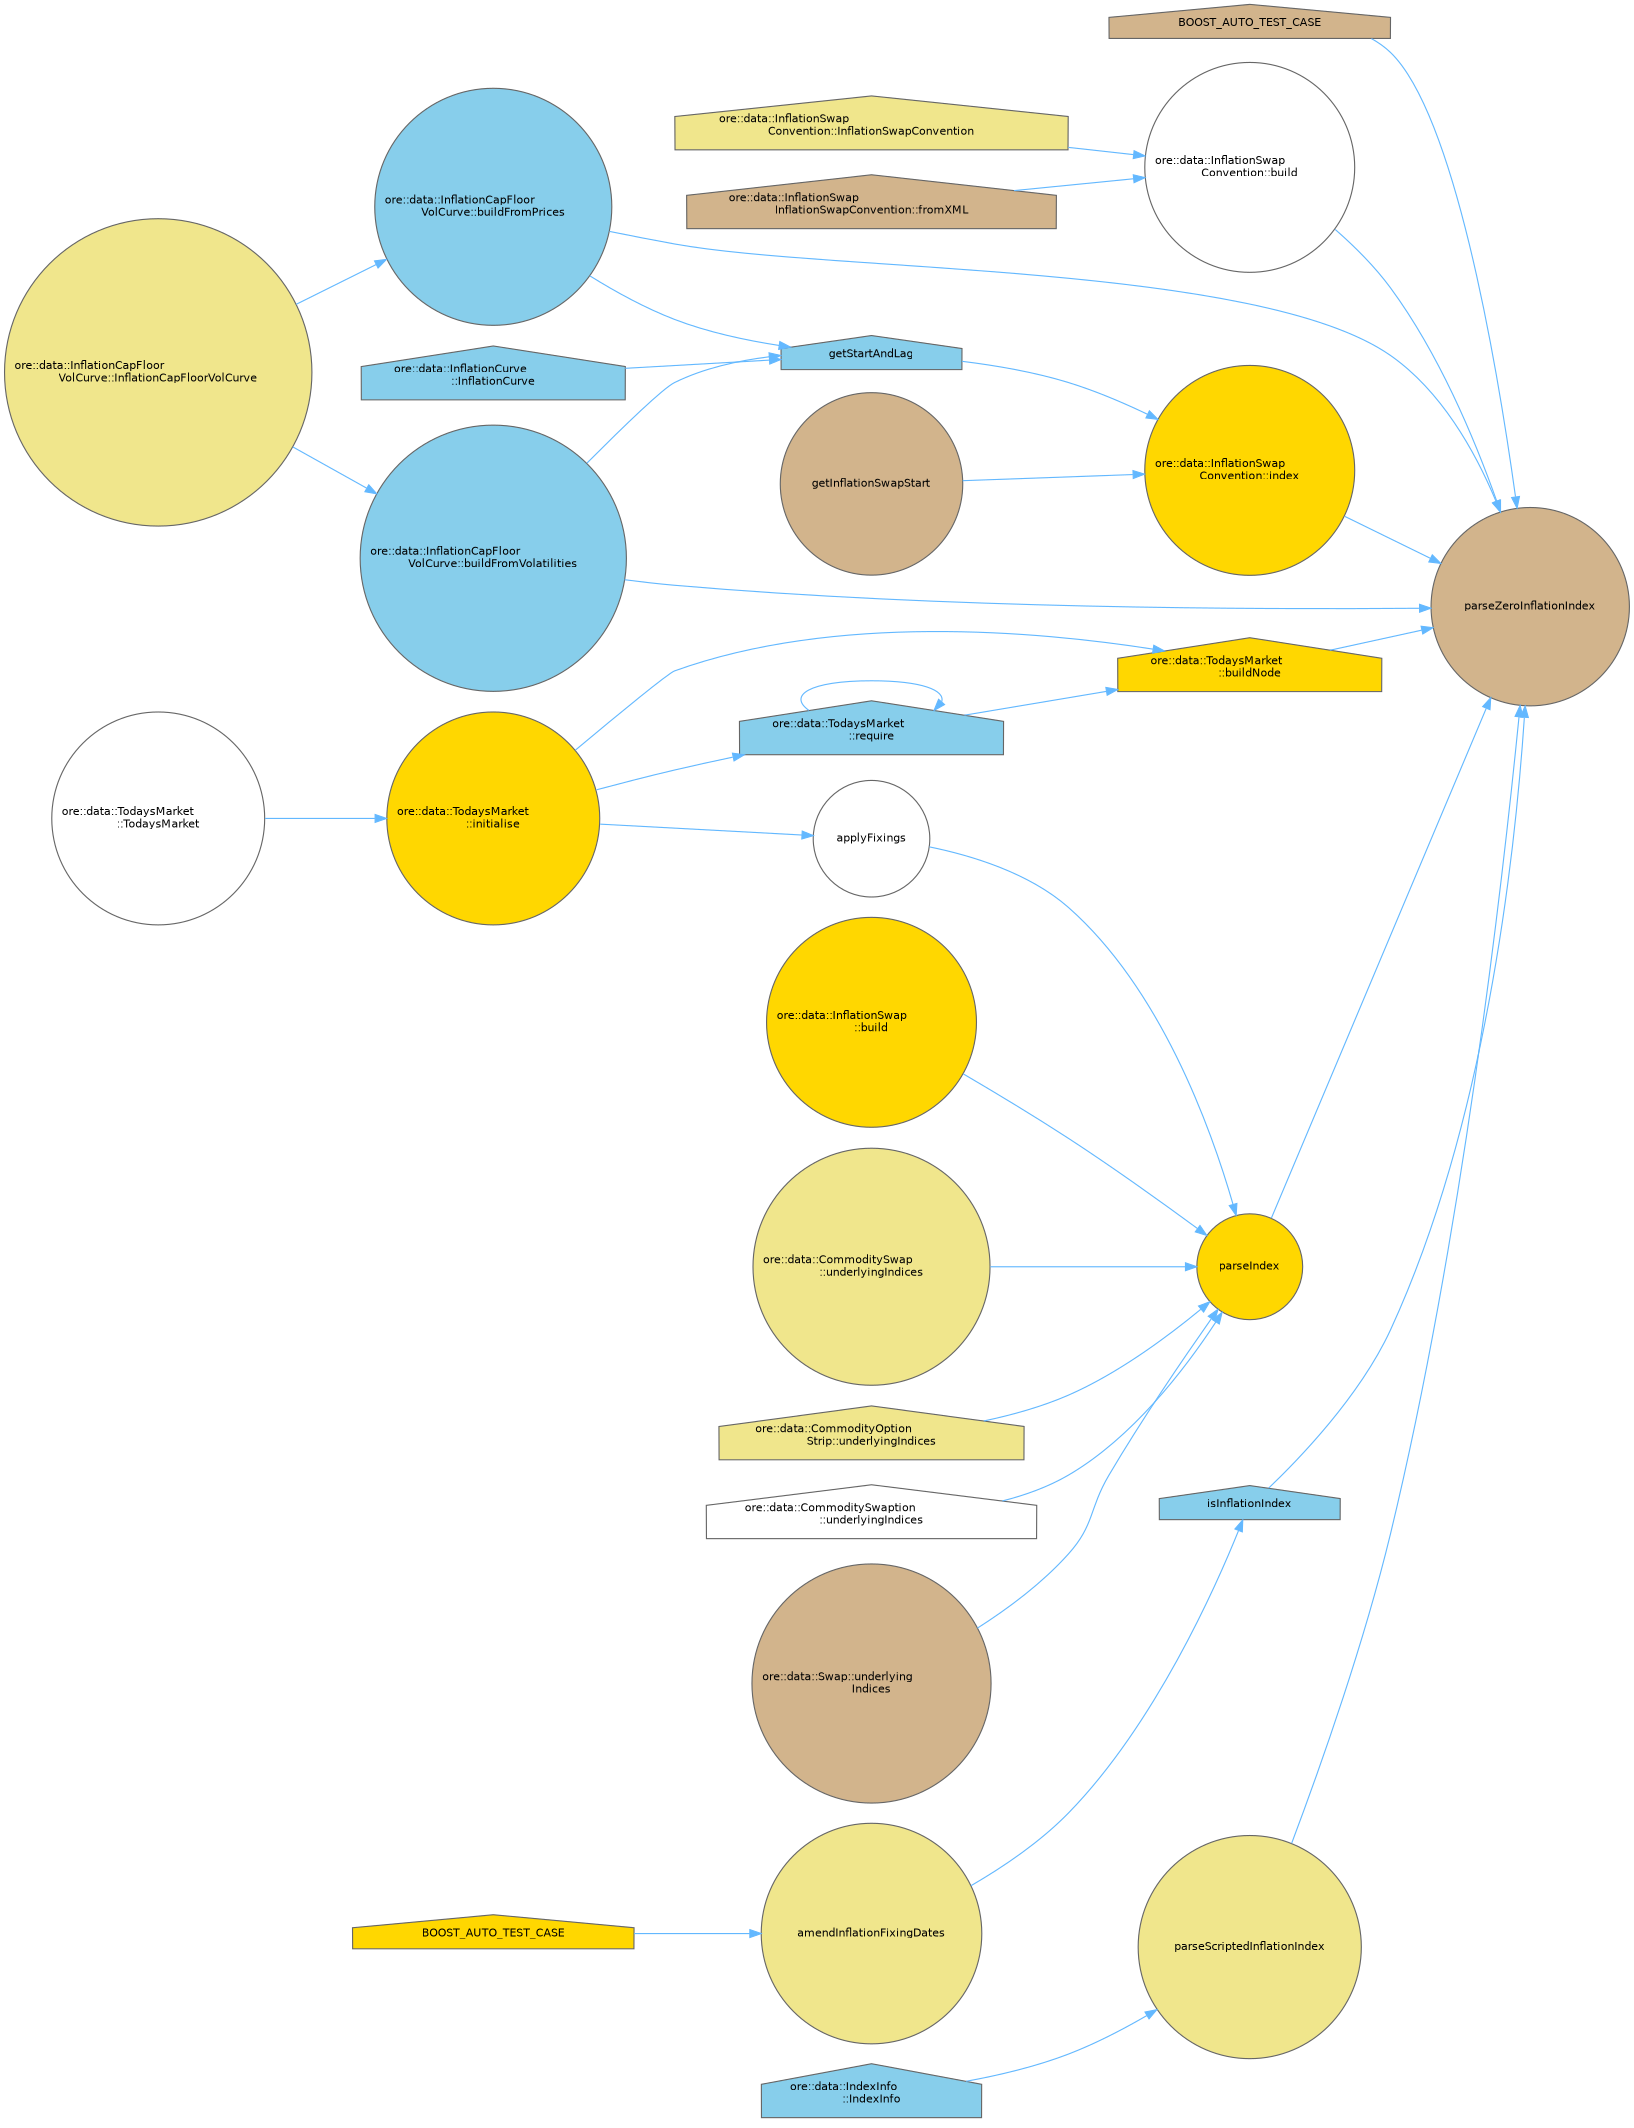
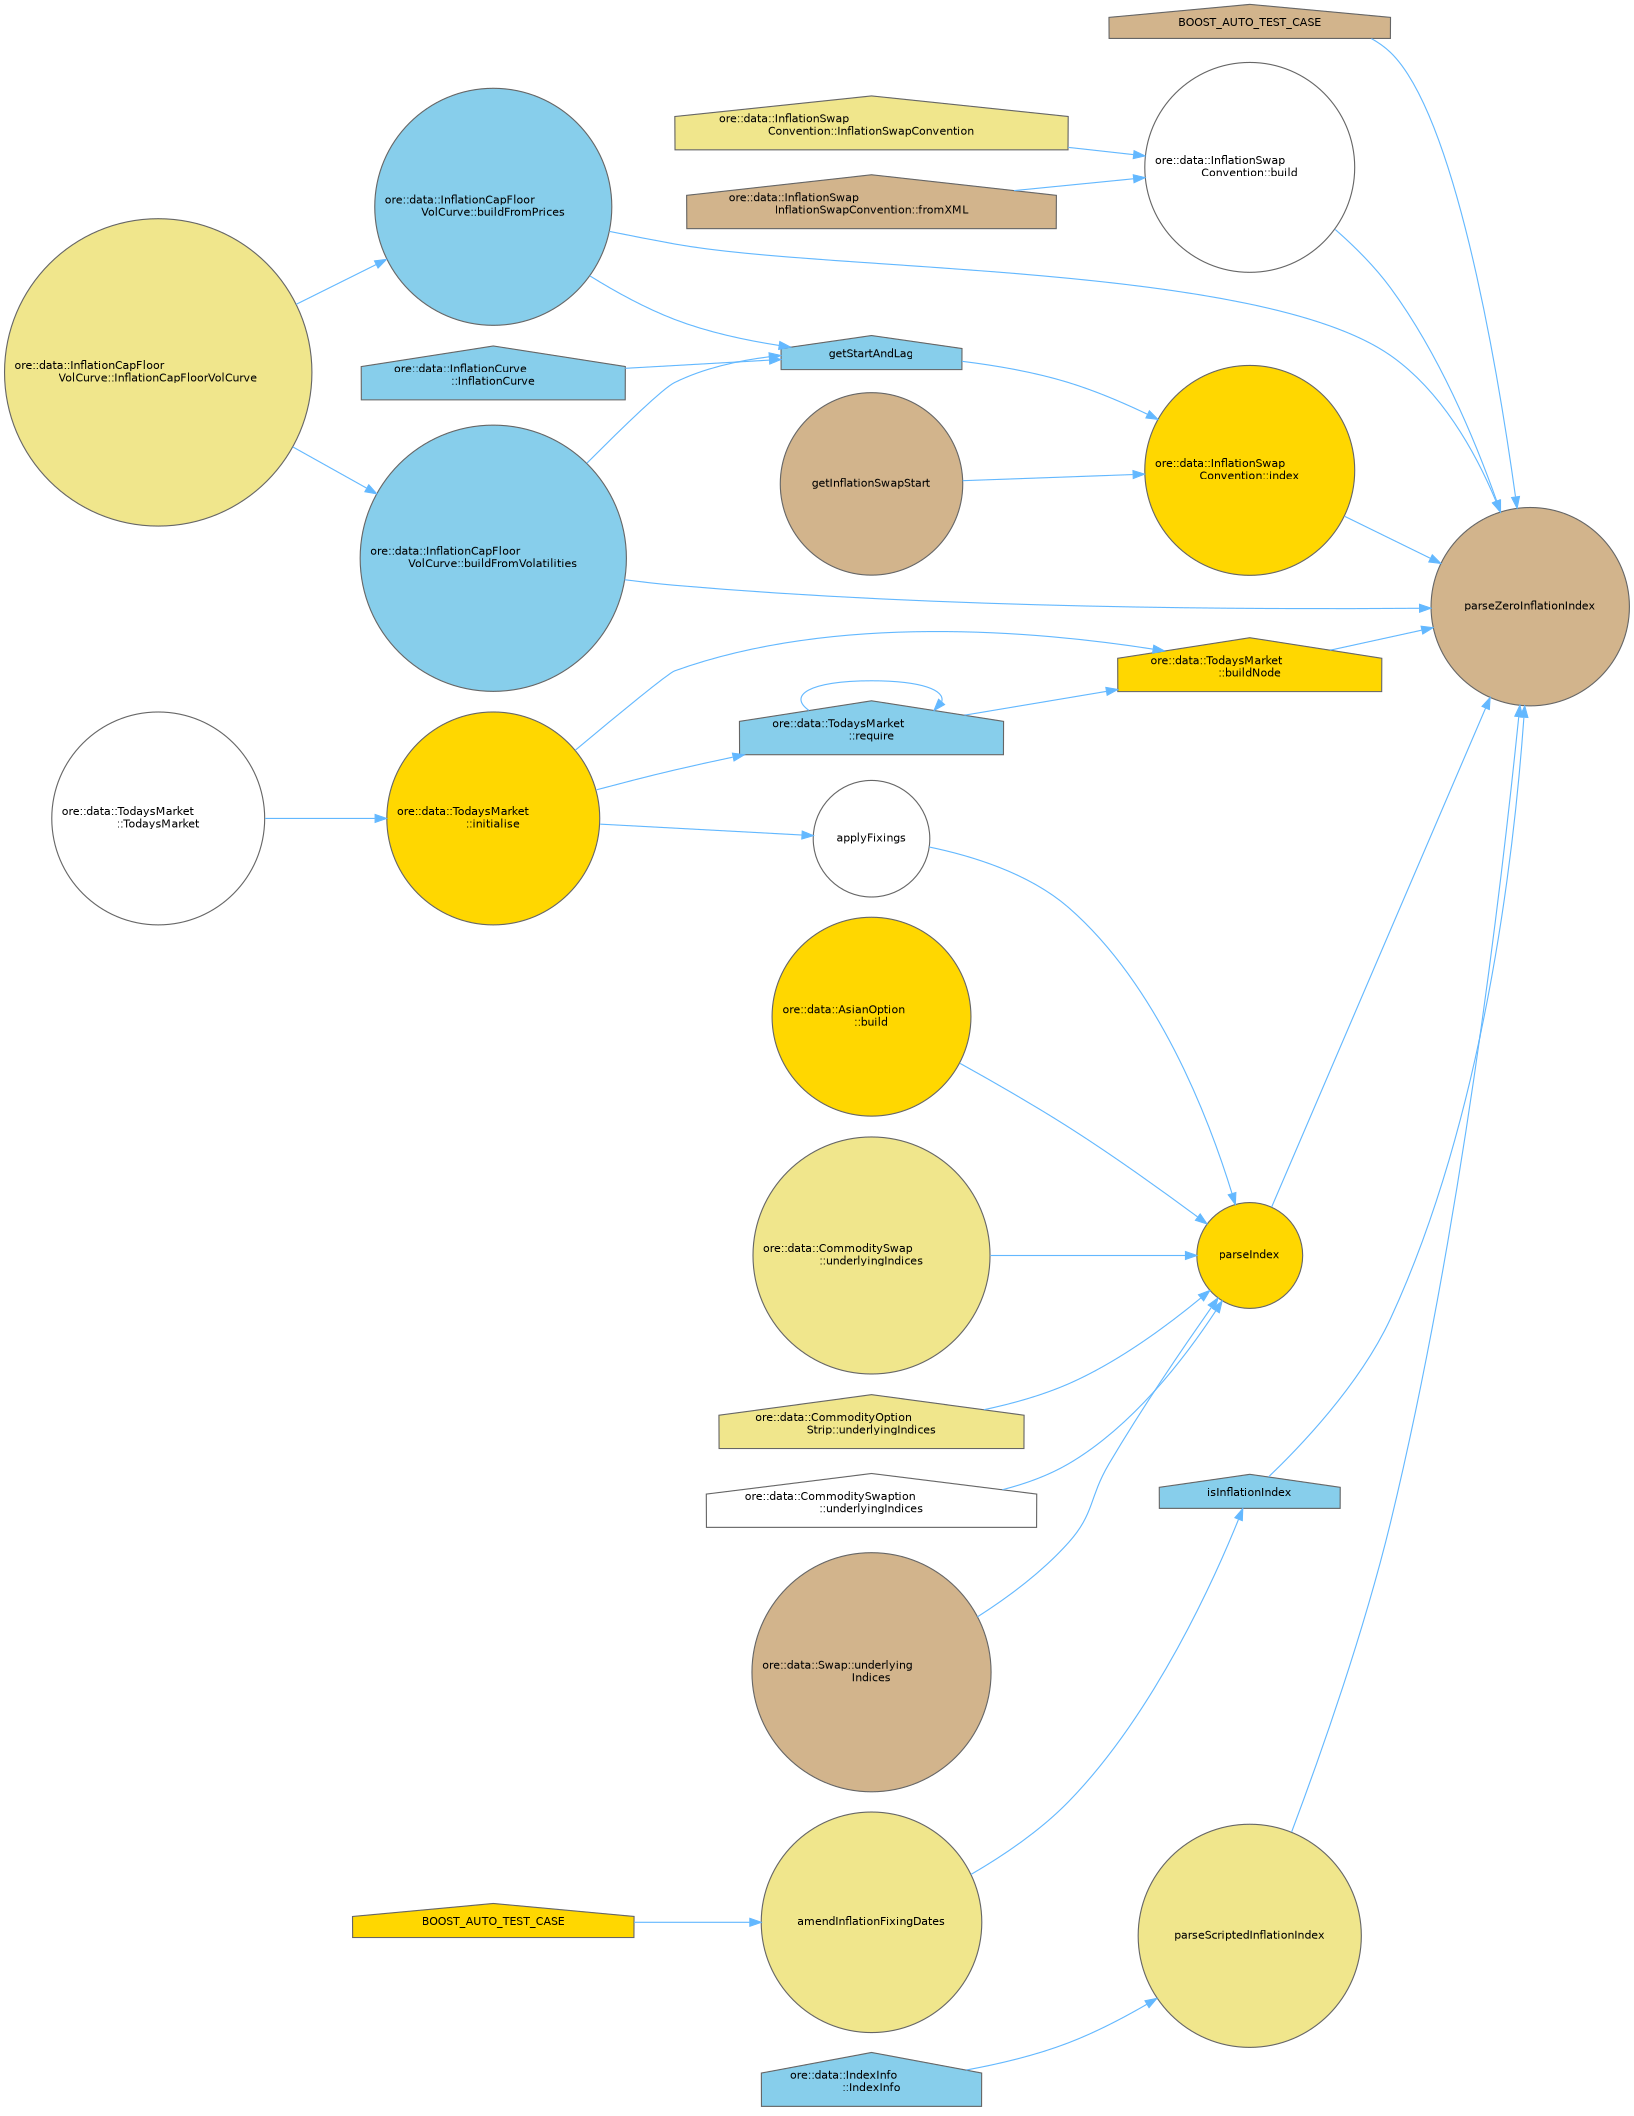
node "ore::data::InflationSwap ::build": label "ore::data::InflationSwap ::build" -> "ore::data::AsianOption ::build"
